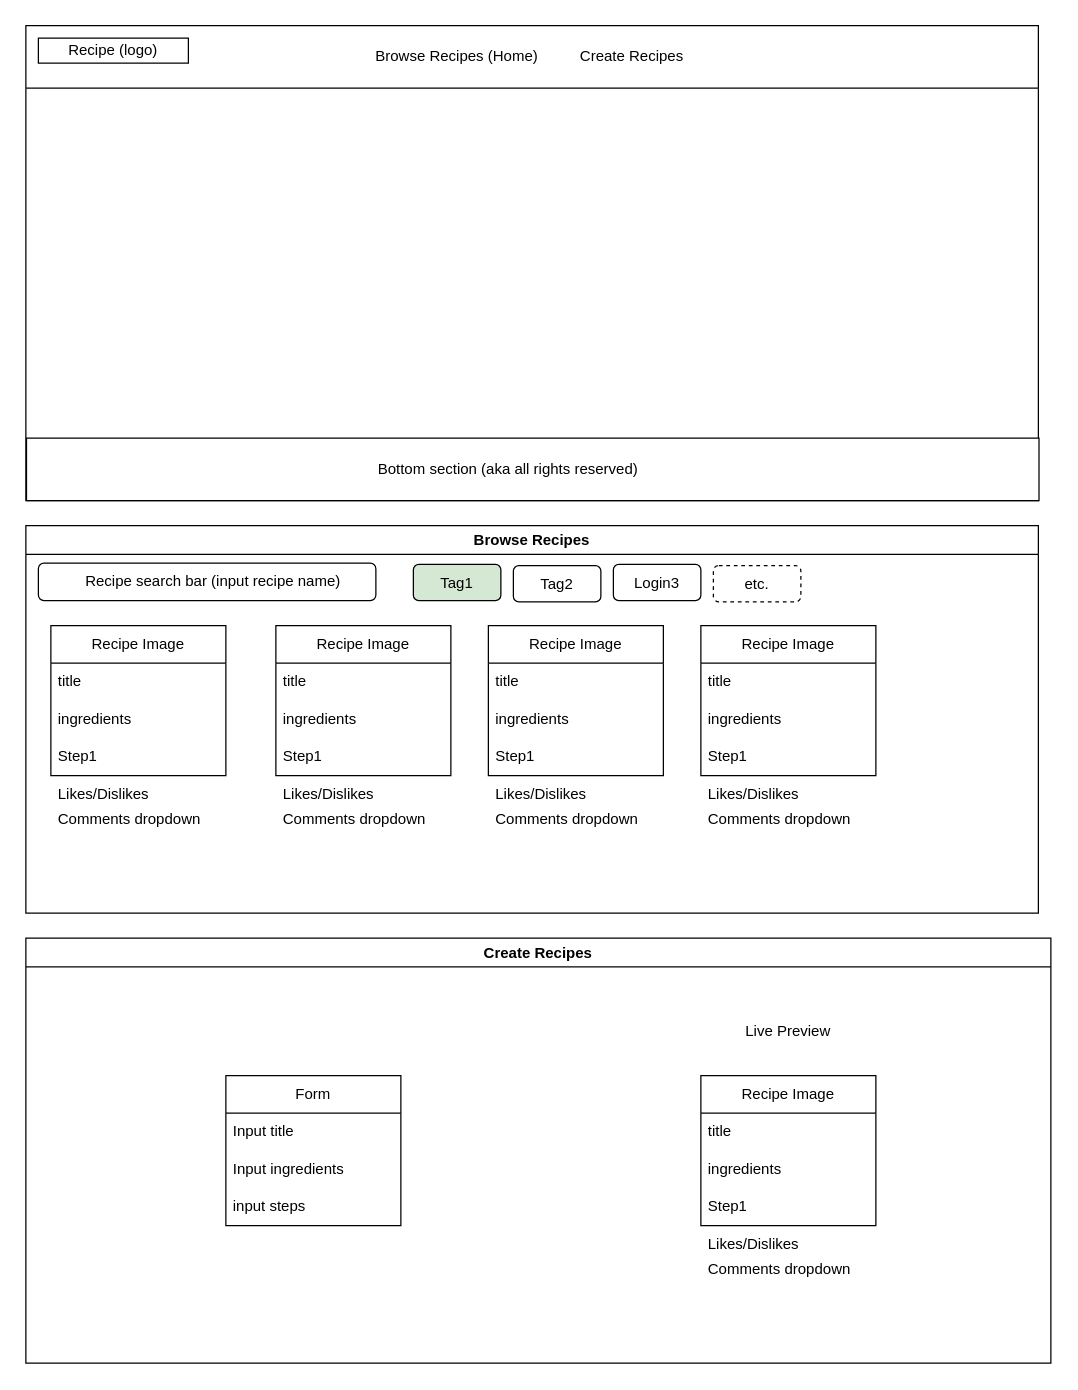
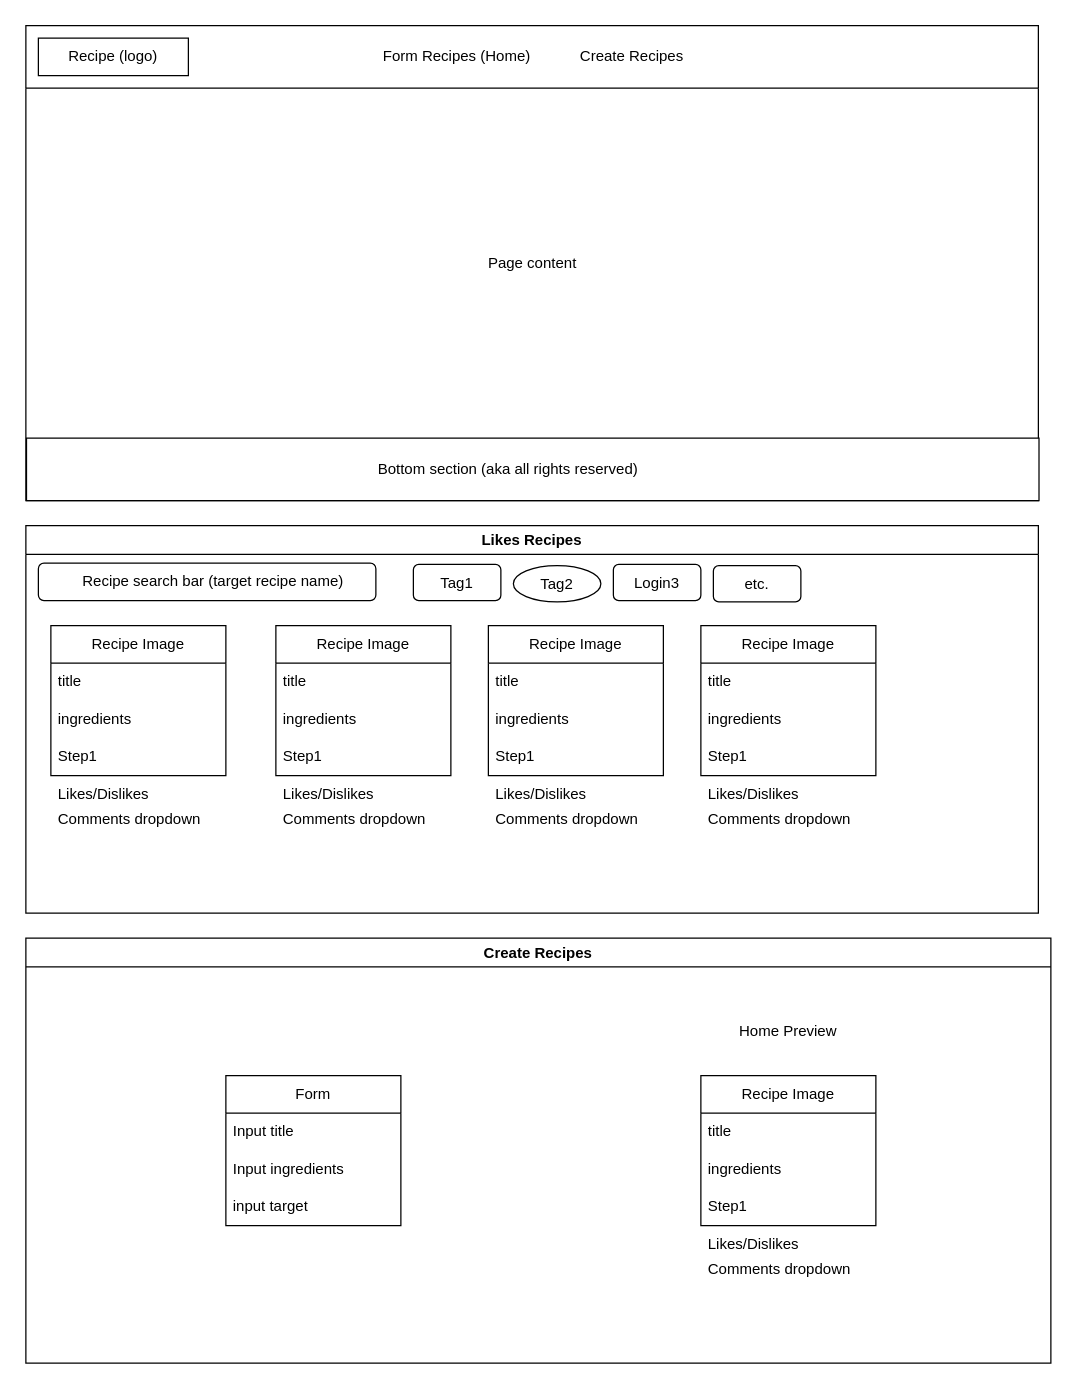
node "Recipe (logo)": size 150x25 -> 150x38
node "Browse Recipes (Home)": label "Browse Recipes (Home)" -> "Form Recipes (Home)"
node "Page content": added
node "Browse Recipes": label "Browse Recipes" -> "Likes Recipes"
node "Recipe search bar (input recipe name)": label "Recipe search bar (input recipe name)" -> "Recipe search bar (target recipe name)"
node "Tag1": fillcolor #d5e8d4 -> #ffffff
node "Tag2": shape rounded rectangle -> ellipse
node "etc.": style dashed -> solid
node "Live Preview": label "Live Preview" -> "Home Preview"
node "input steps": label "input steps" -> "input target"
